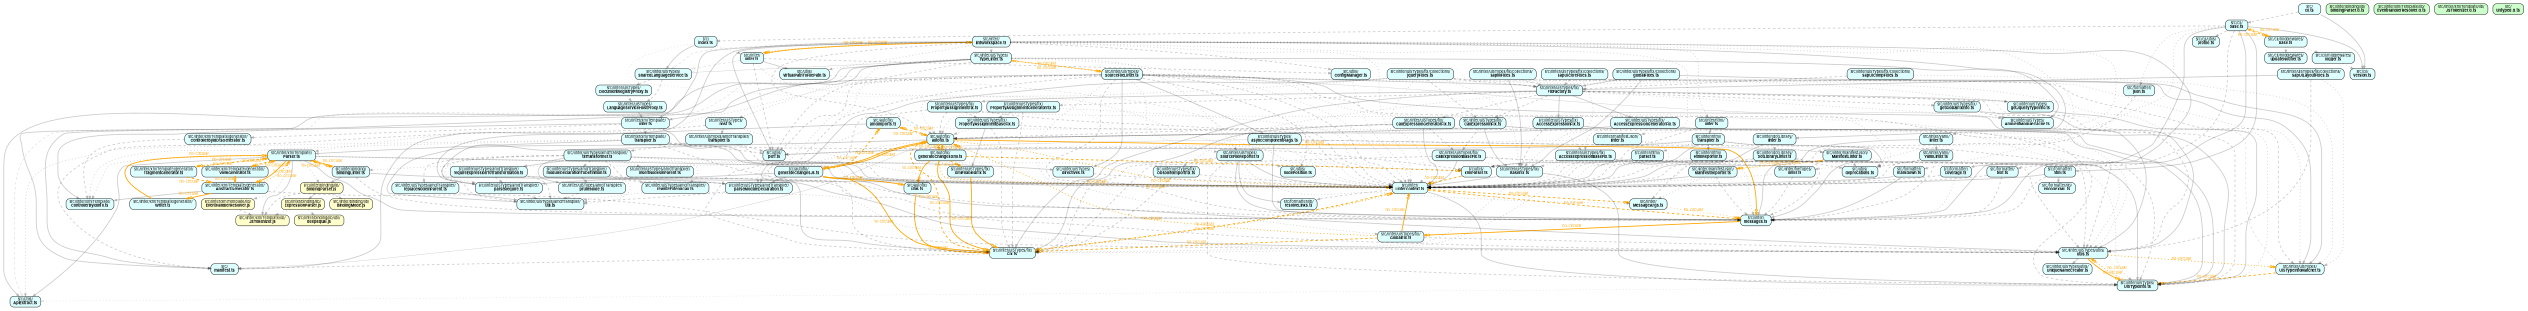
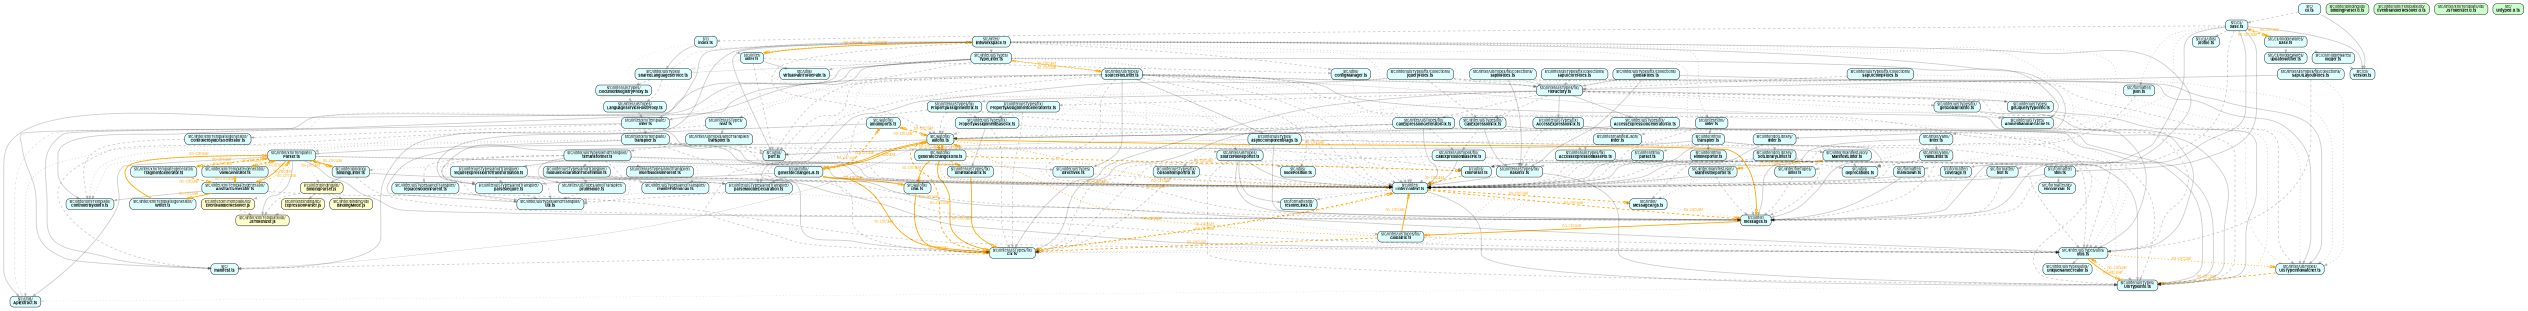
node "src/linter/binding/lib/util/": removed
